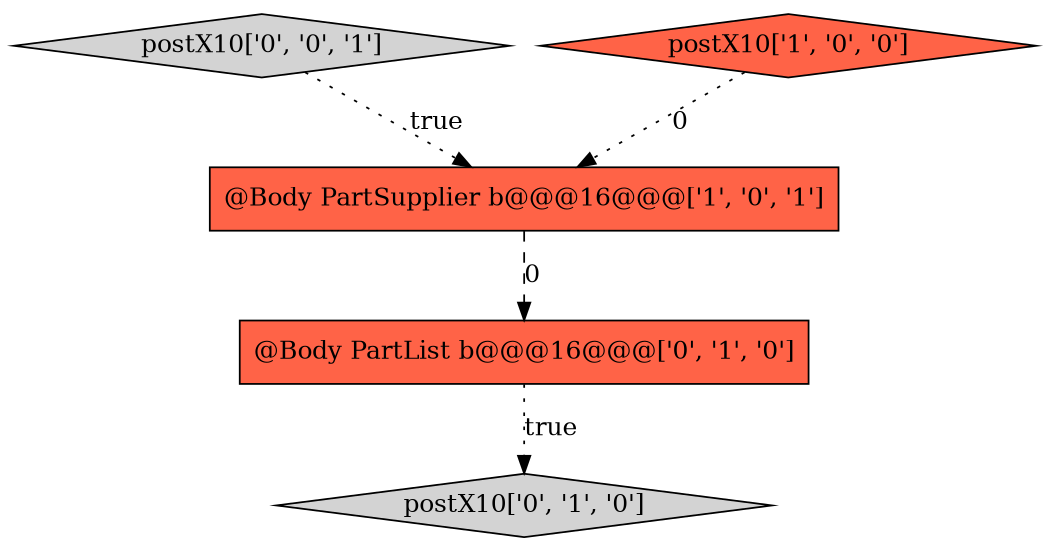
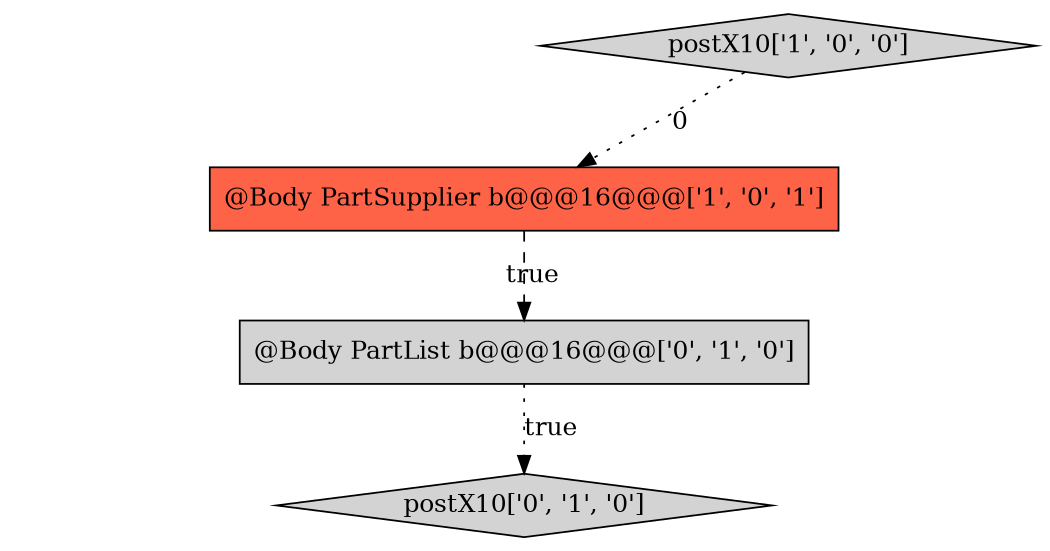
node "postX10['0', '0', '1']": removed
node "postX10['1', '0', '0']": fillcolor tomato -> lightgray
edge "@Body PartSupplier b@@@16@@@['1', '0', '1']" -> "@Body PartList b@@@16@@@['0', '1', '0']": label "0" -> "true"
node "@Body PartList b@@@16@@@['0', '1', '0']": fillcolor tomato -> lightgray
